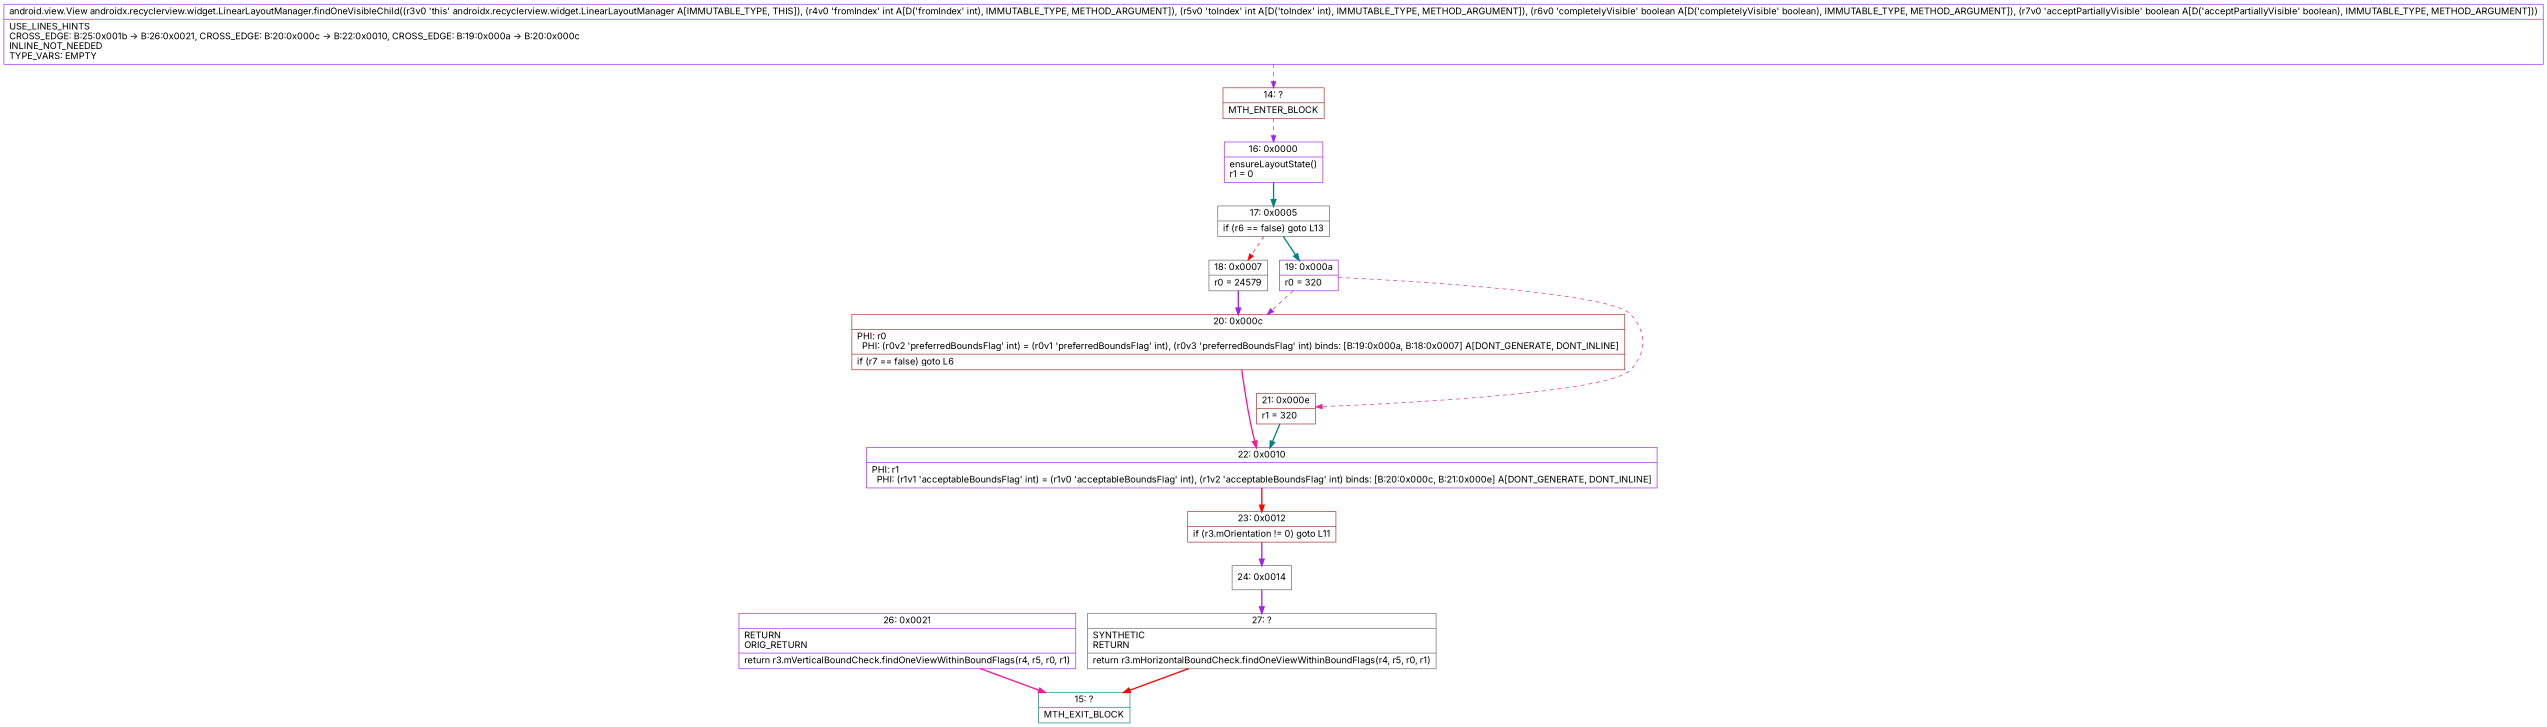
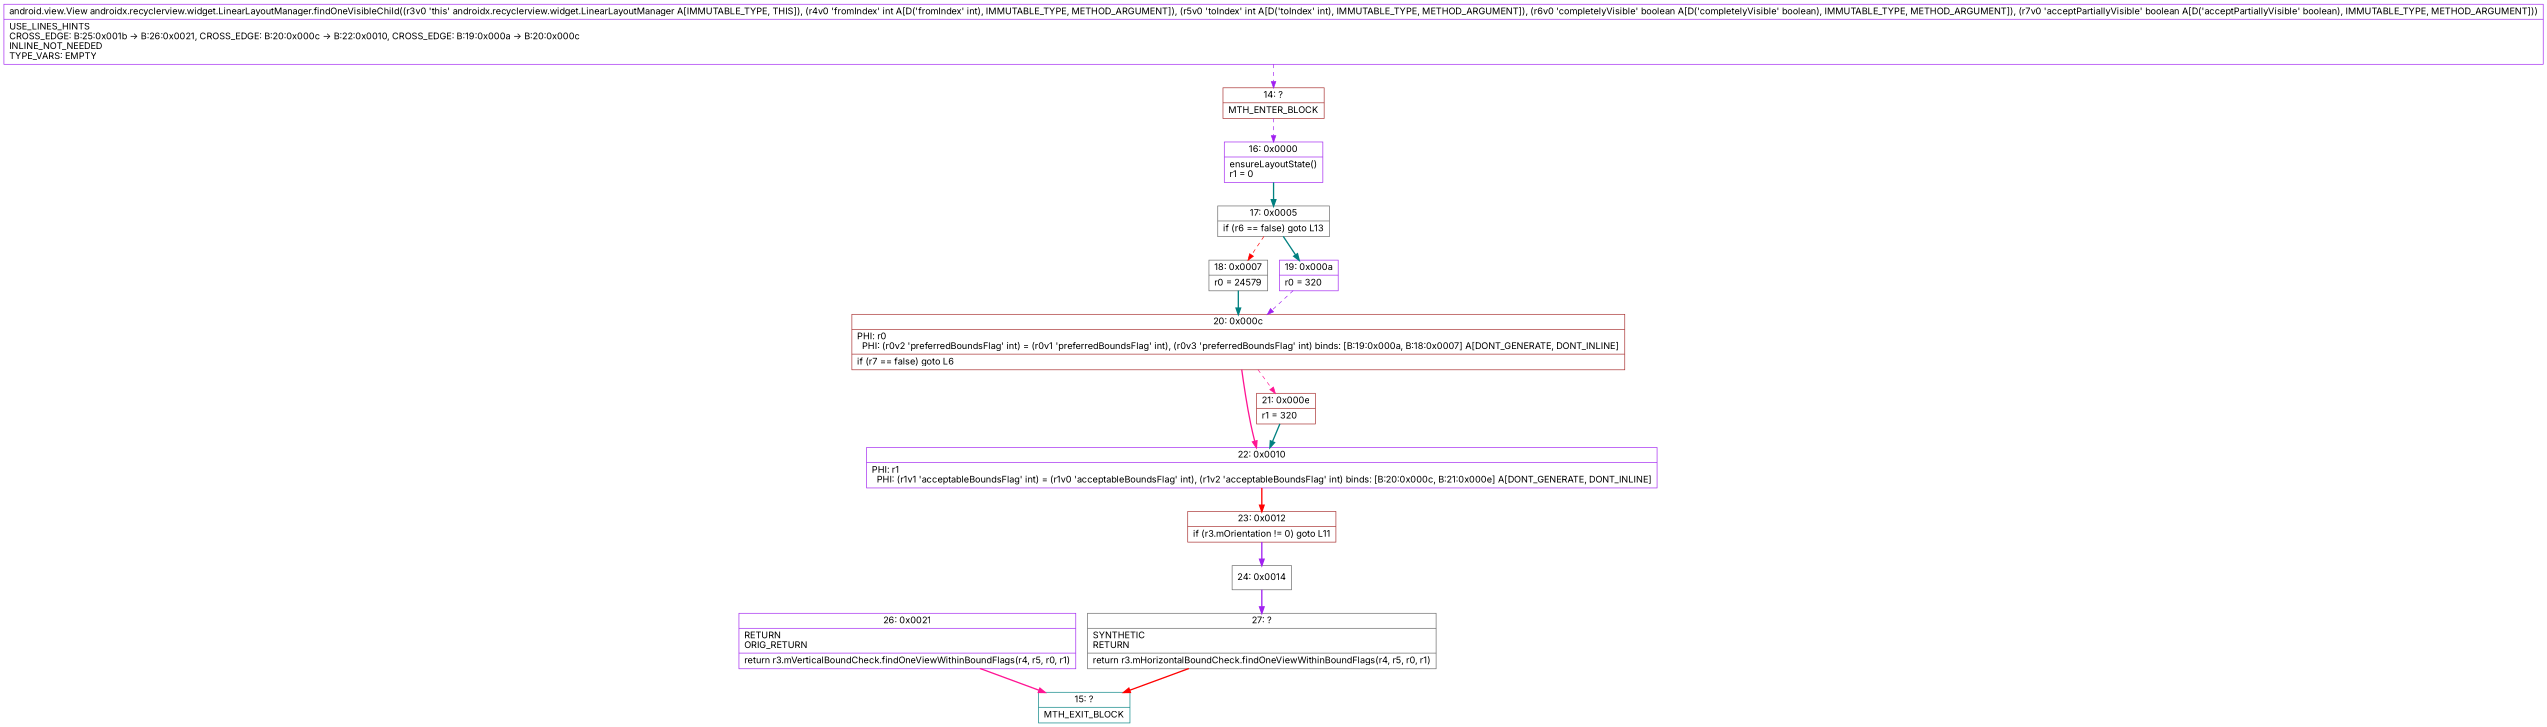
edge "18: 0x0007" -> "20: 0x000c": color purple -> teal
edge "19: 0x000a" -> "21: 0x000e": now "20: 0x000c" -> "21: 0x000e"
